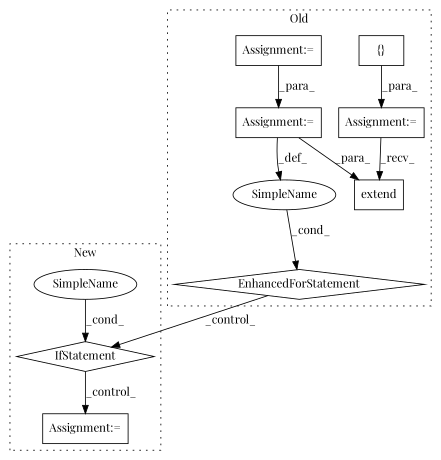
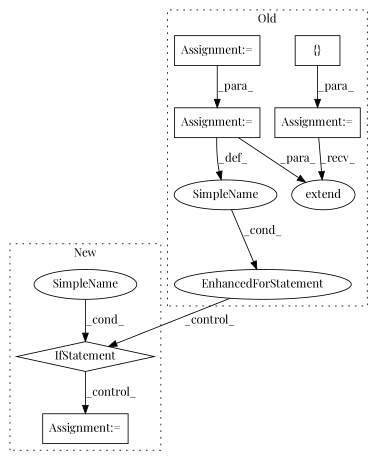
node "extend": shape box -> ellipse
node "EnhancedForStatement": shape diamond -> ellipse
